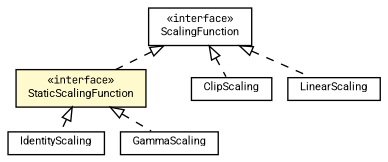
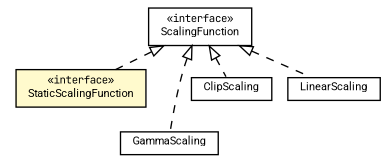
edge "GammaScaling" -> "StaticScalingFunction": now "GammaScaling" -> "ScalingFunction"
node "IdentityScaling": removed
